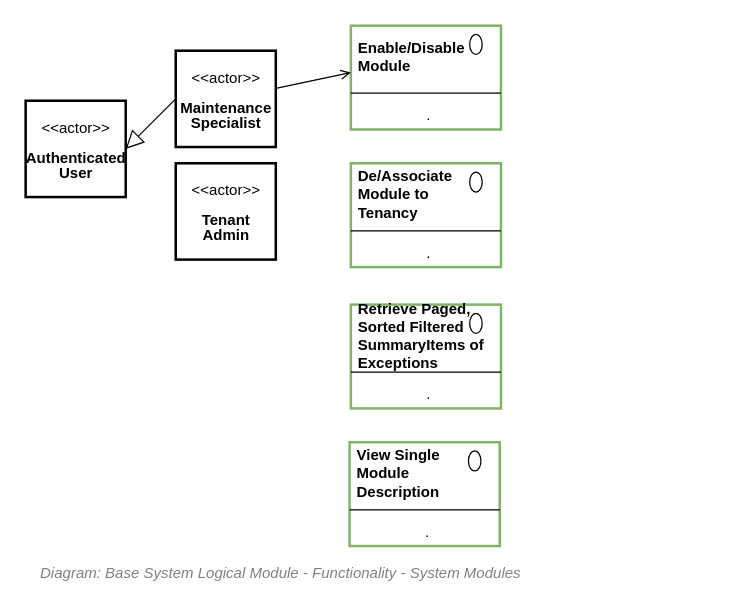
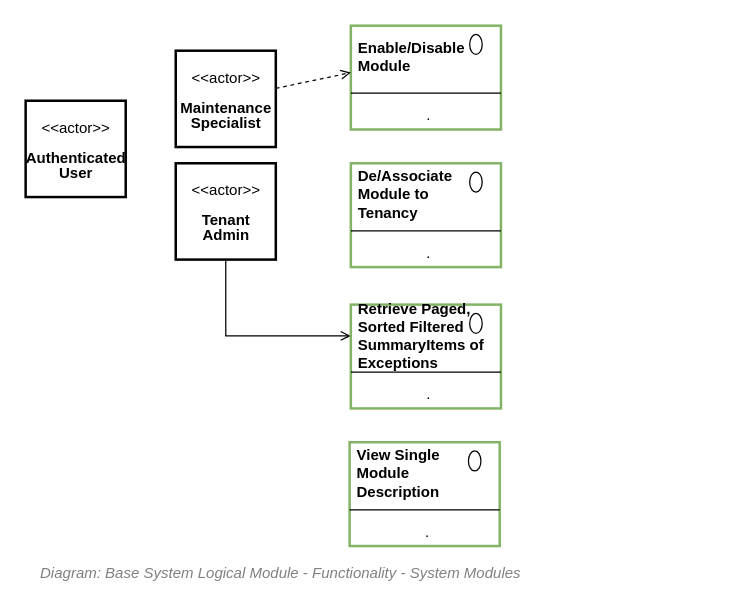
edge "<<actor>> Maintenance Specialist" -> "Enable/Disable Module": style solid -> dashed
edge "<<actor>> Maintenance Specialist" -> "<<actor>> Authenticated User": removed
edge "<<actor>> Tenant Admin" -> "Retrieve Paged, Sorted Filtered SummaryItems of Exceptions": added
